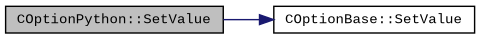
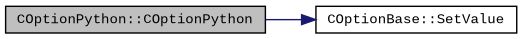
node "COptionPython::SetValue": label "COptionPython::SetValue" -> "COptionPython::COptionPython"
